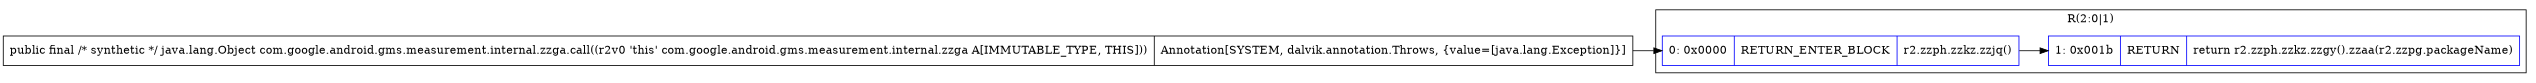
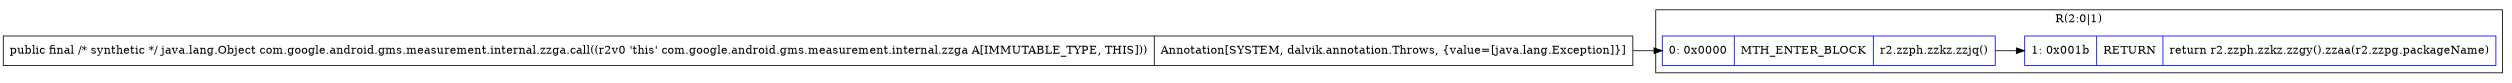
node "0: 0x0000": text "RETURN_ENTER_BLOCK" -> "MTH_ENTER_BLOCK"
